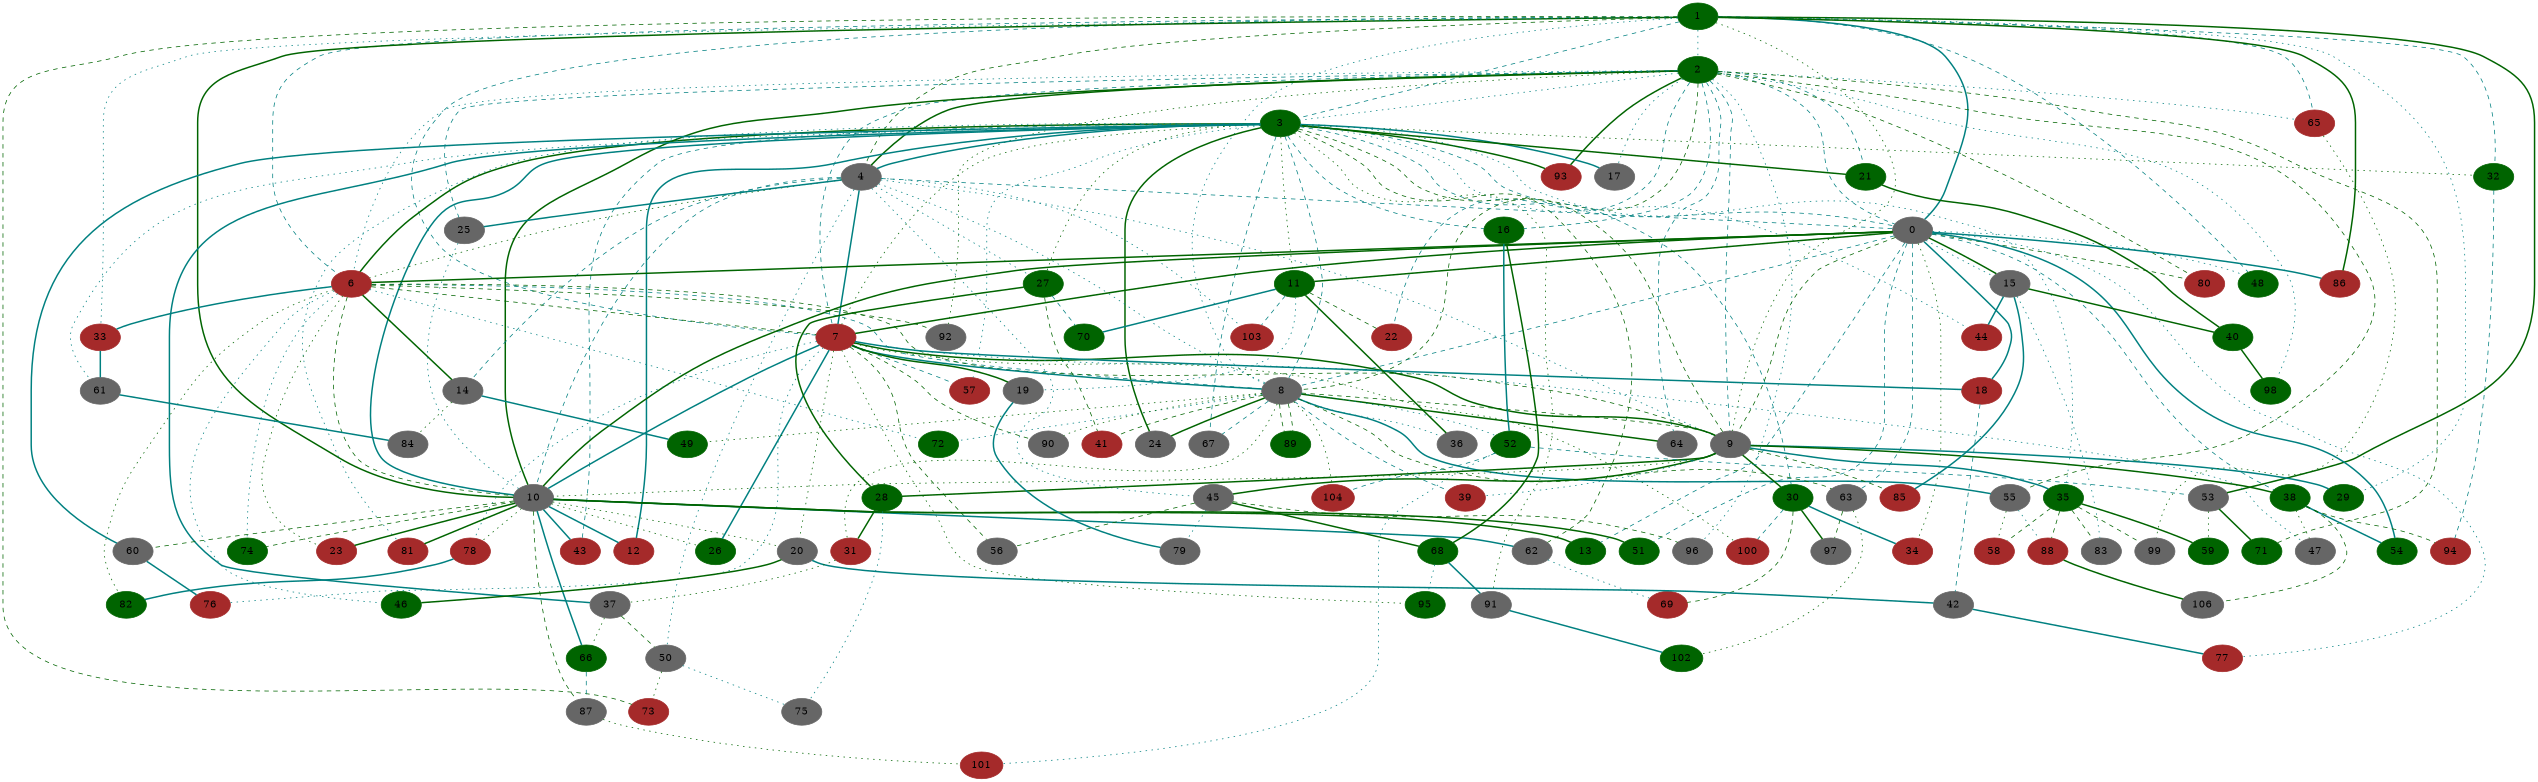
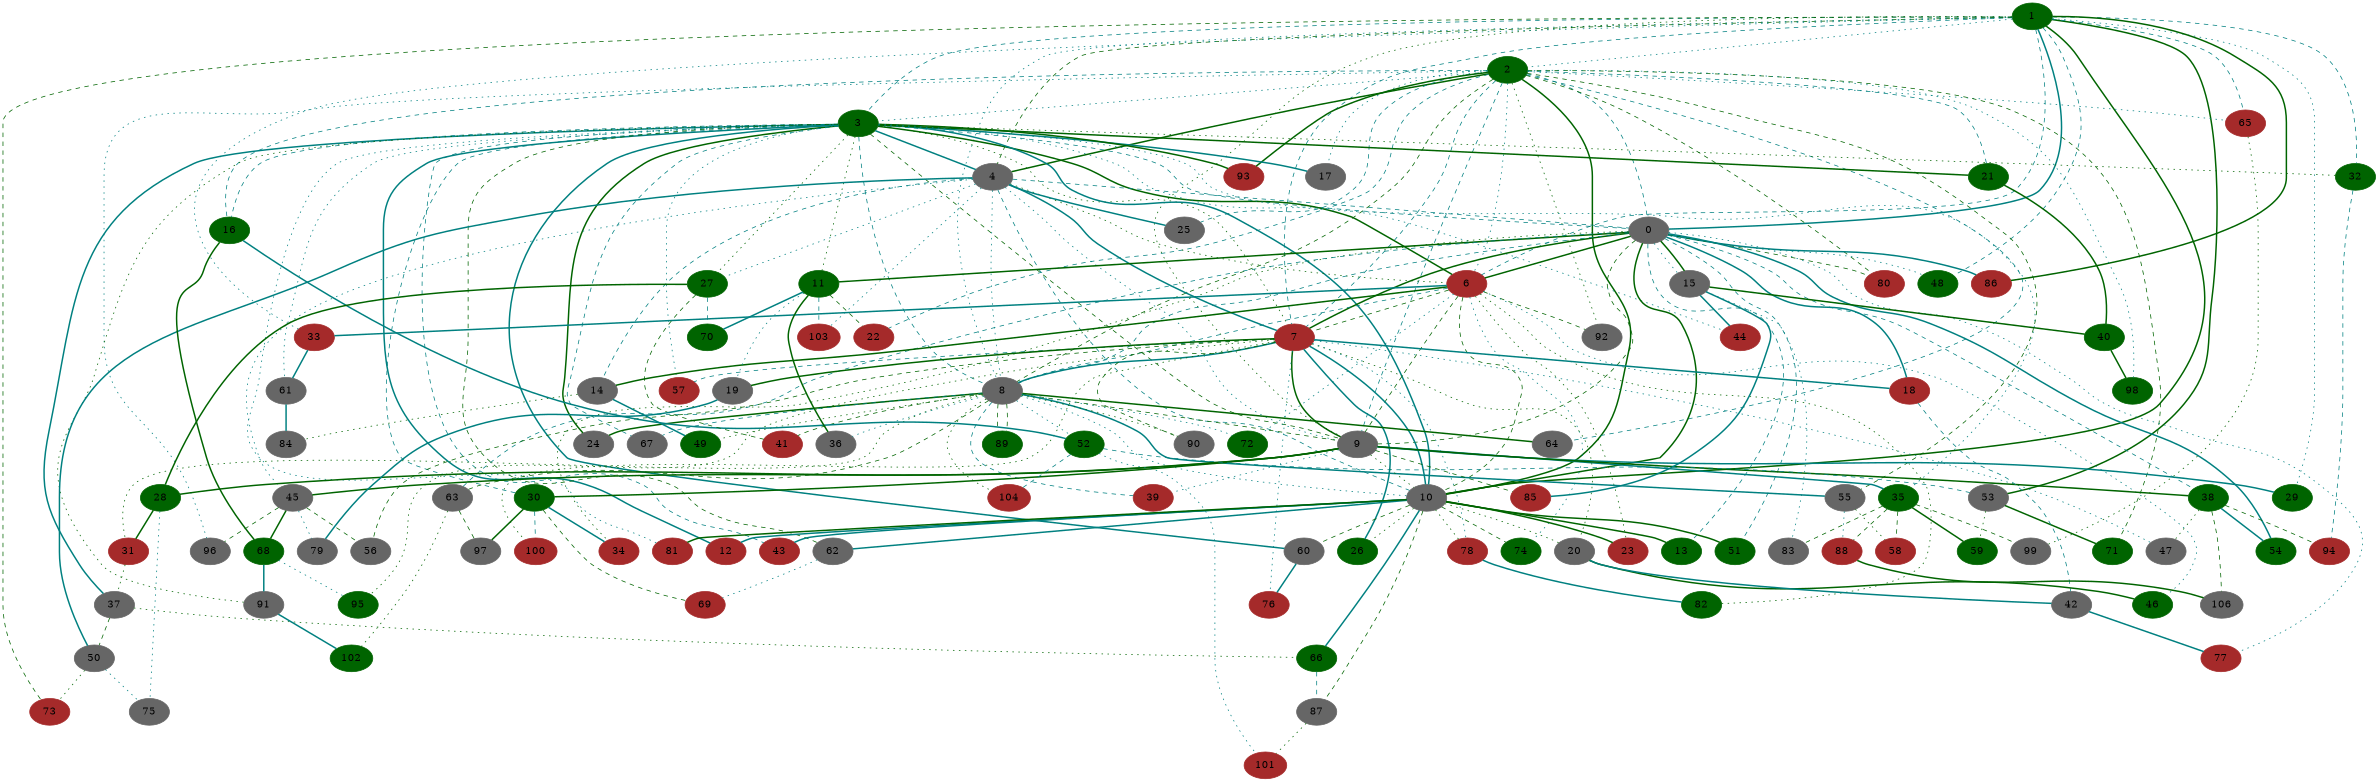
edge "25" -- "10": now "8" -- "10"
edge "4" -- "50": style dotted -> bold
